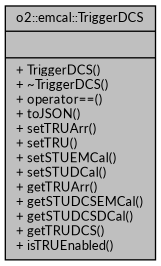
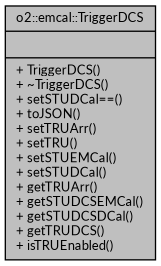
node "o2::emcal::TriggerDCS": text "+ operator==()" -> "+ setSTUDCal==()"
